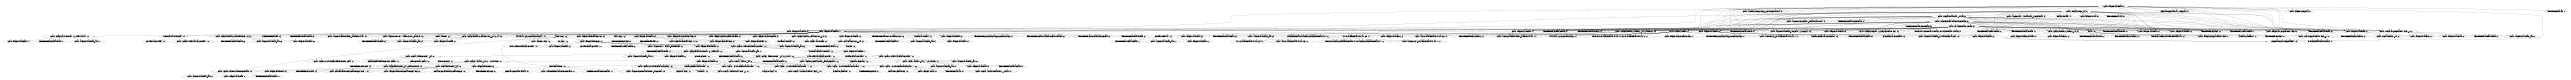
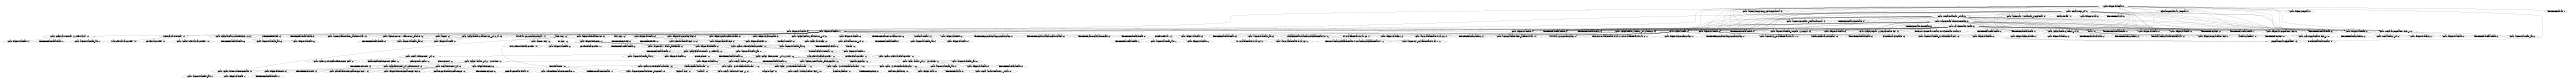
node "(isStatic,Modifier.isStatic(clazz.getModifiers()))": added
